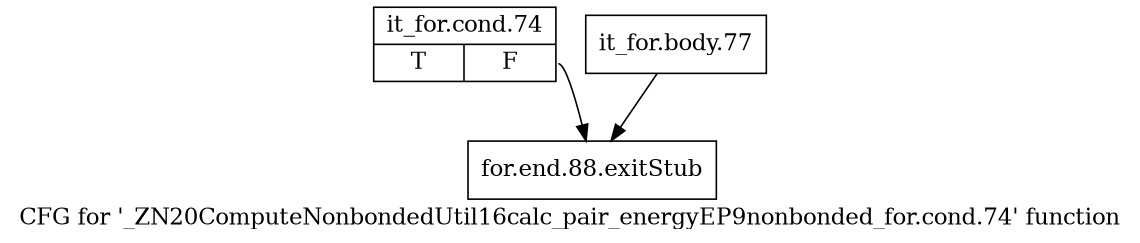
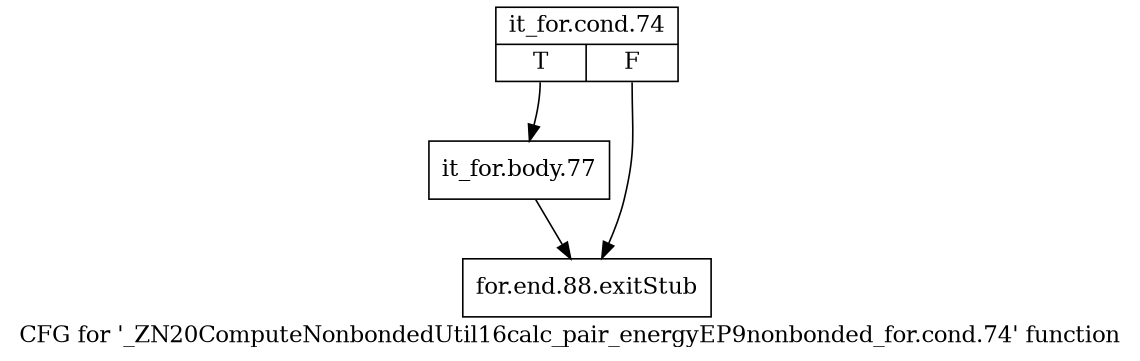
edge "it_for.cond.74" -> "it_for.body.77": added
